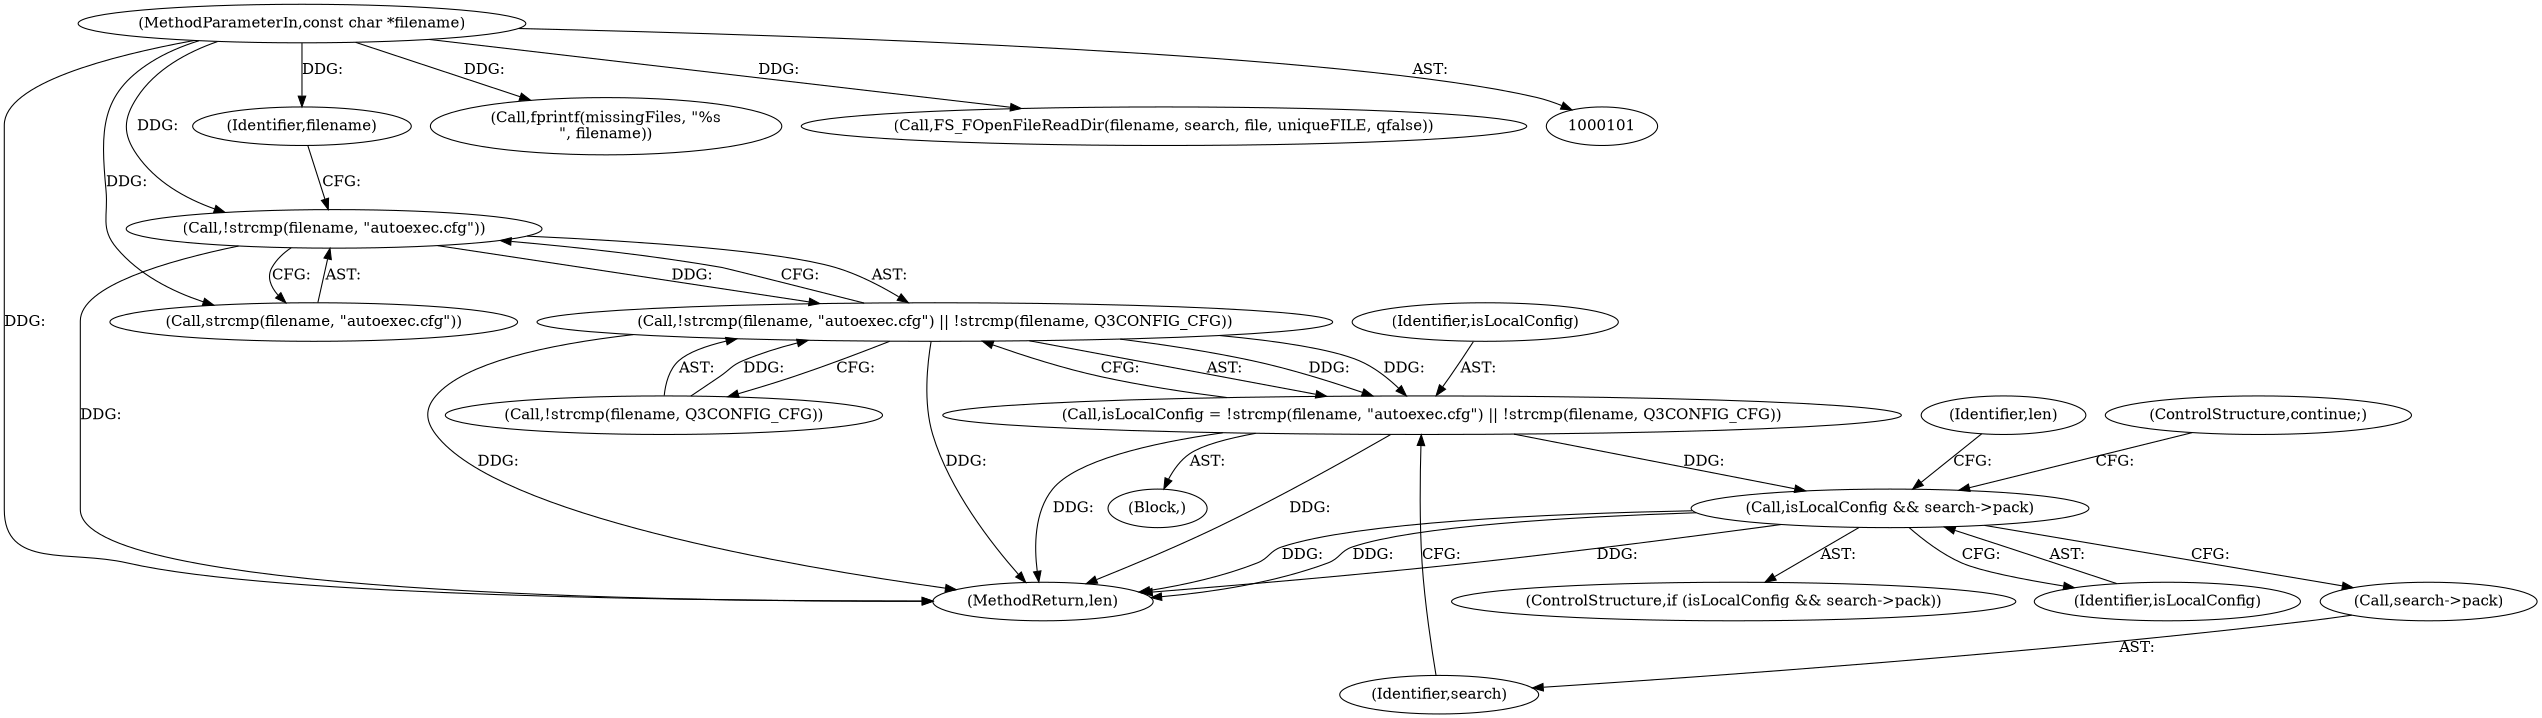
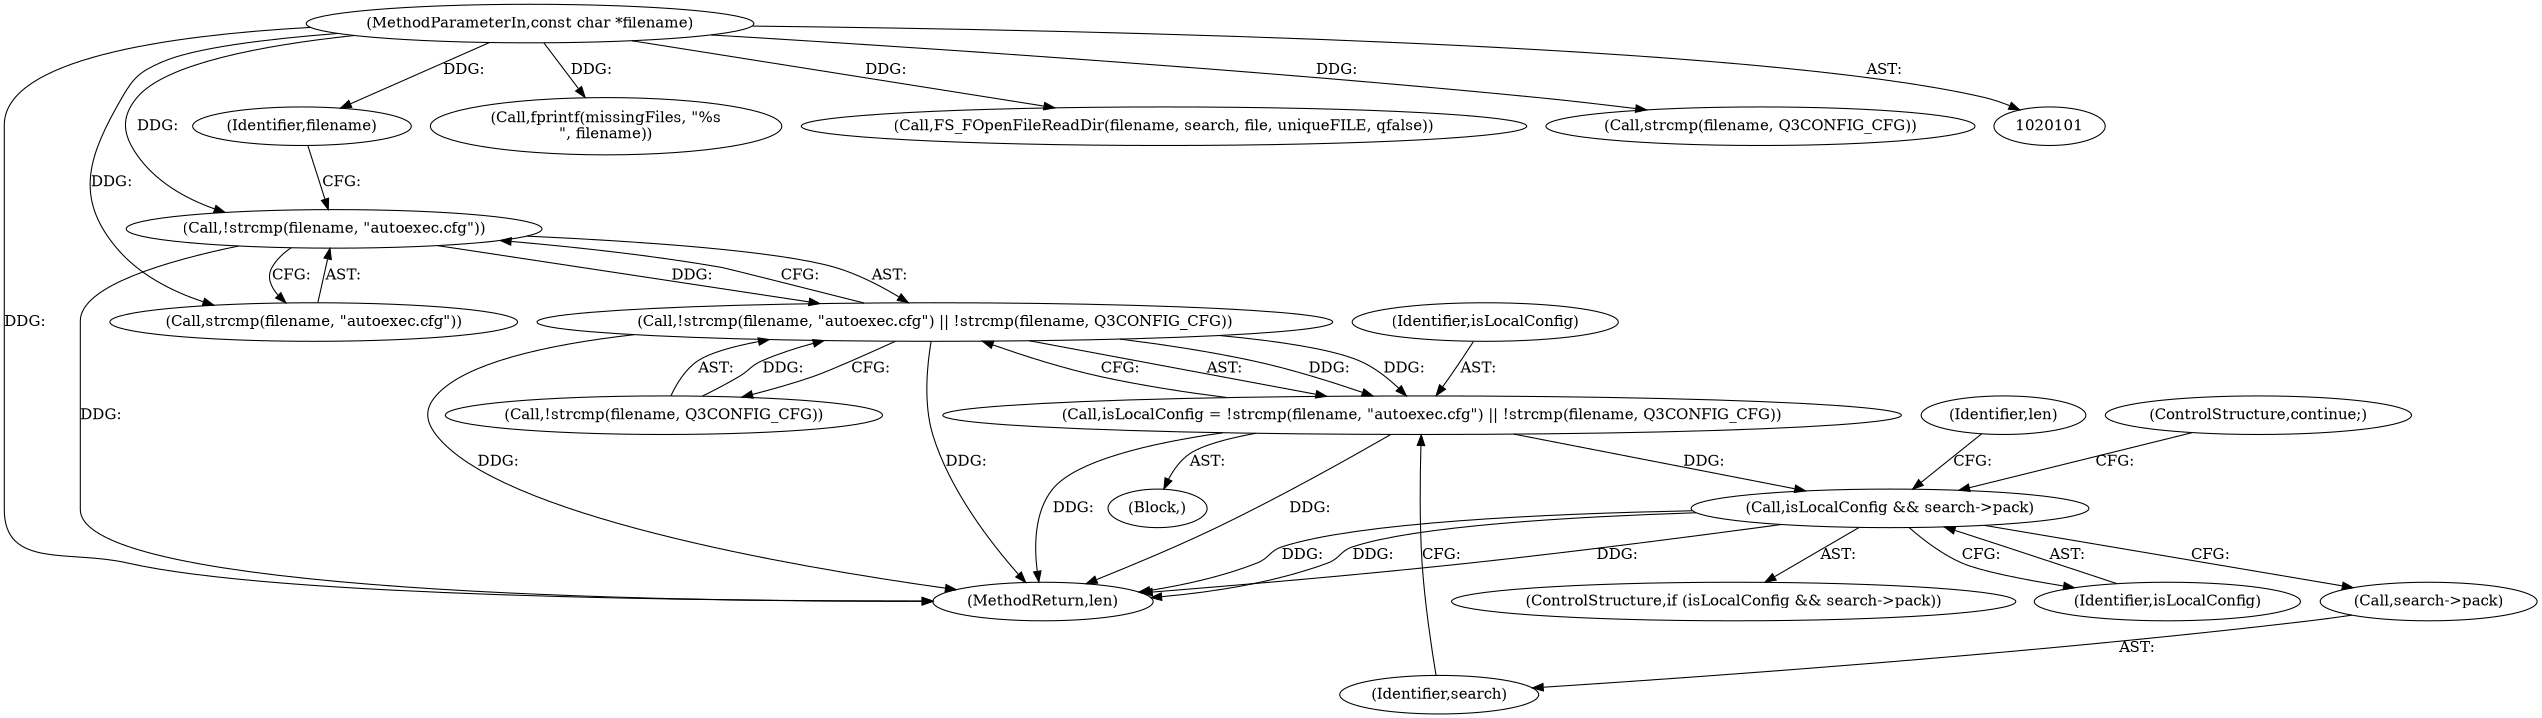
node "1000101": label "1000101" -> "1020101"
node "(Call,strcmp(filename, Q3CONFIG_CFG))": added
